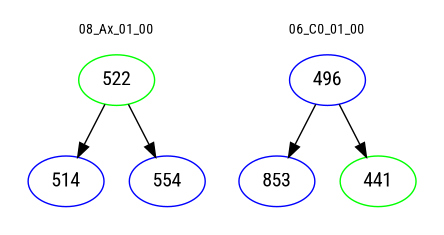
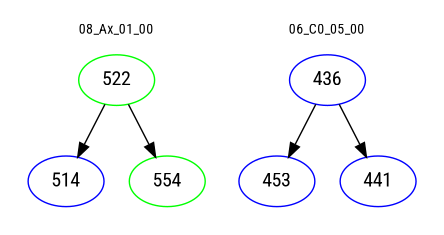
cluster "06_C0_01_00": label "06_C0_01_00" -> "06_C0_05_00"
node "496": label "496" -> "436"
node "554": color blue -> green
node "853": label "853" -> "453"
node "441": color green -> blue
